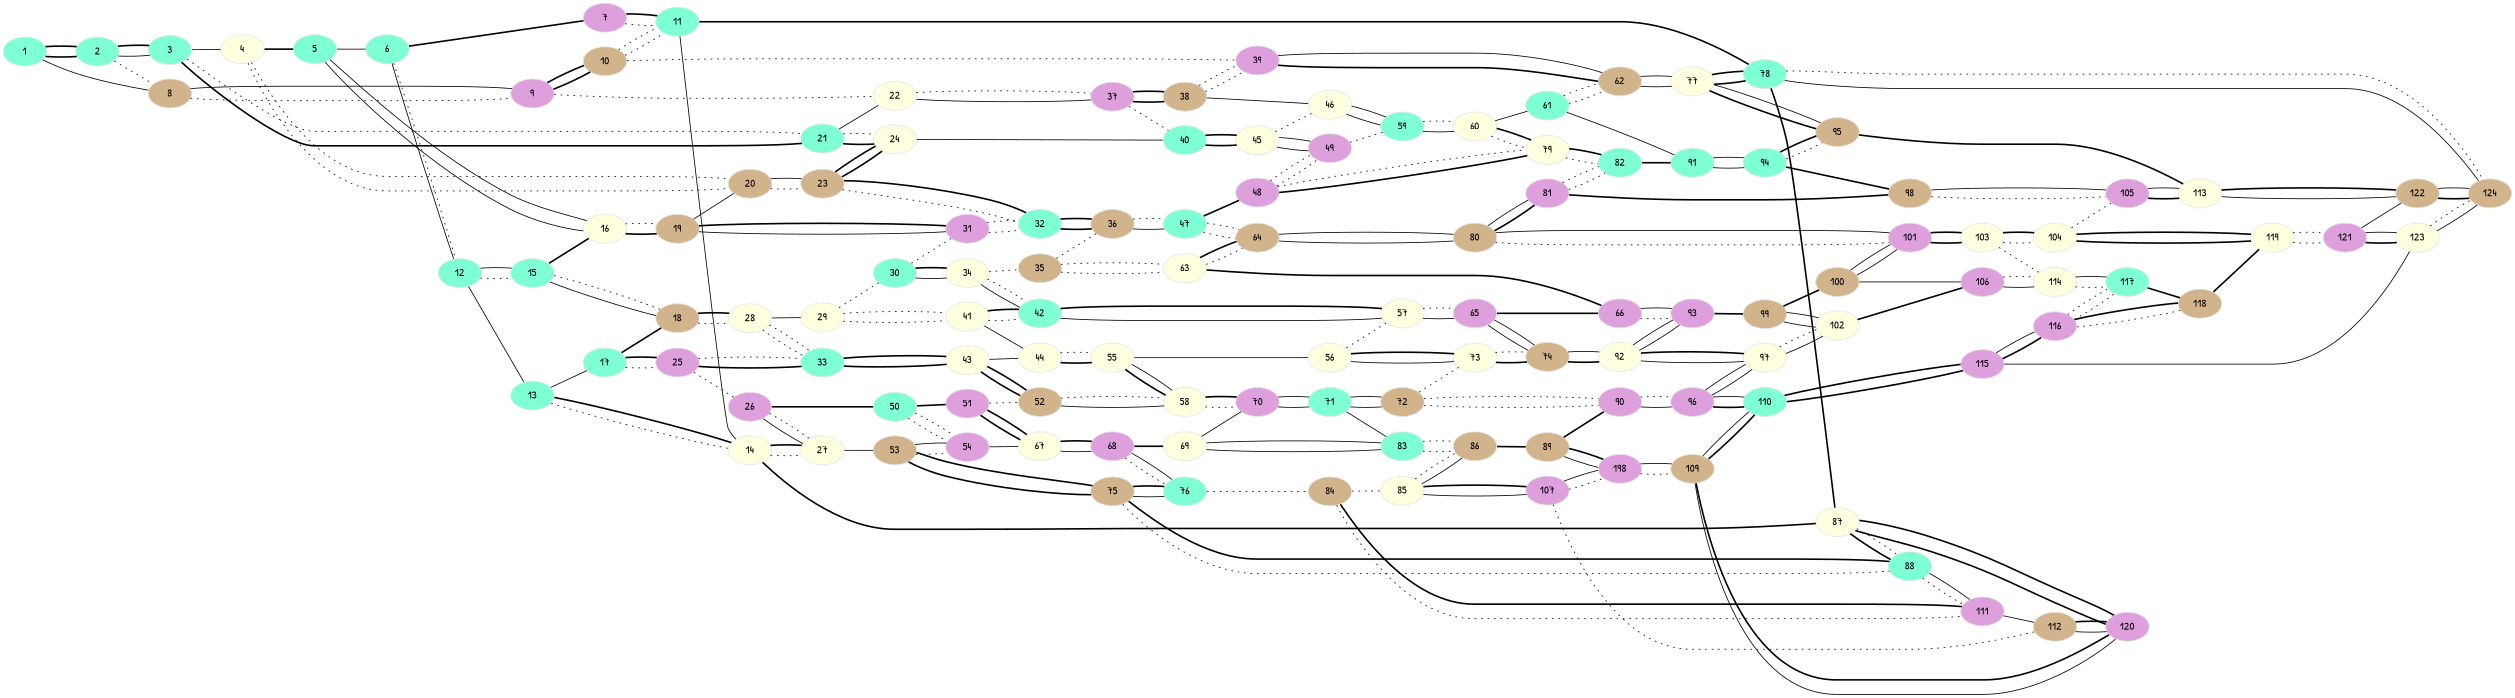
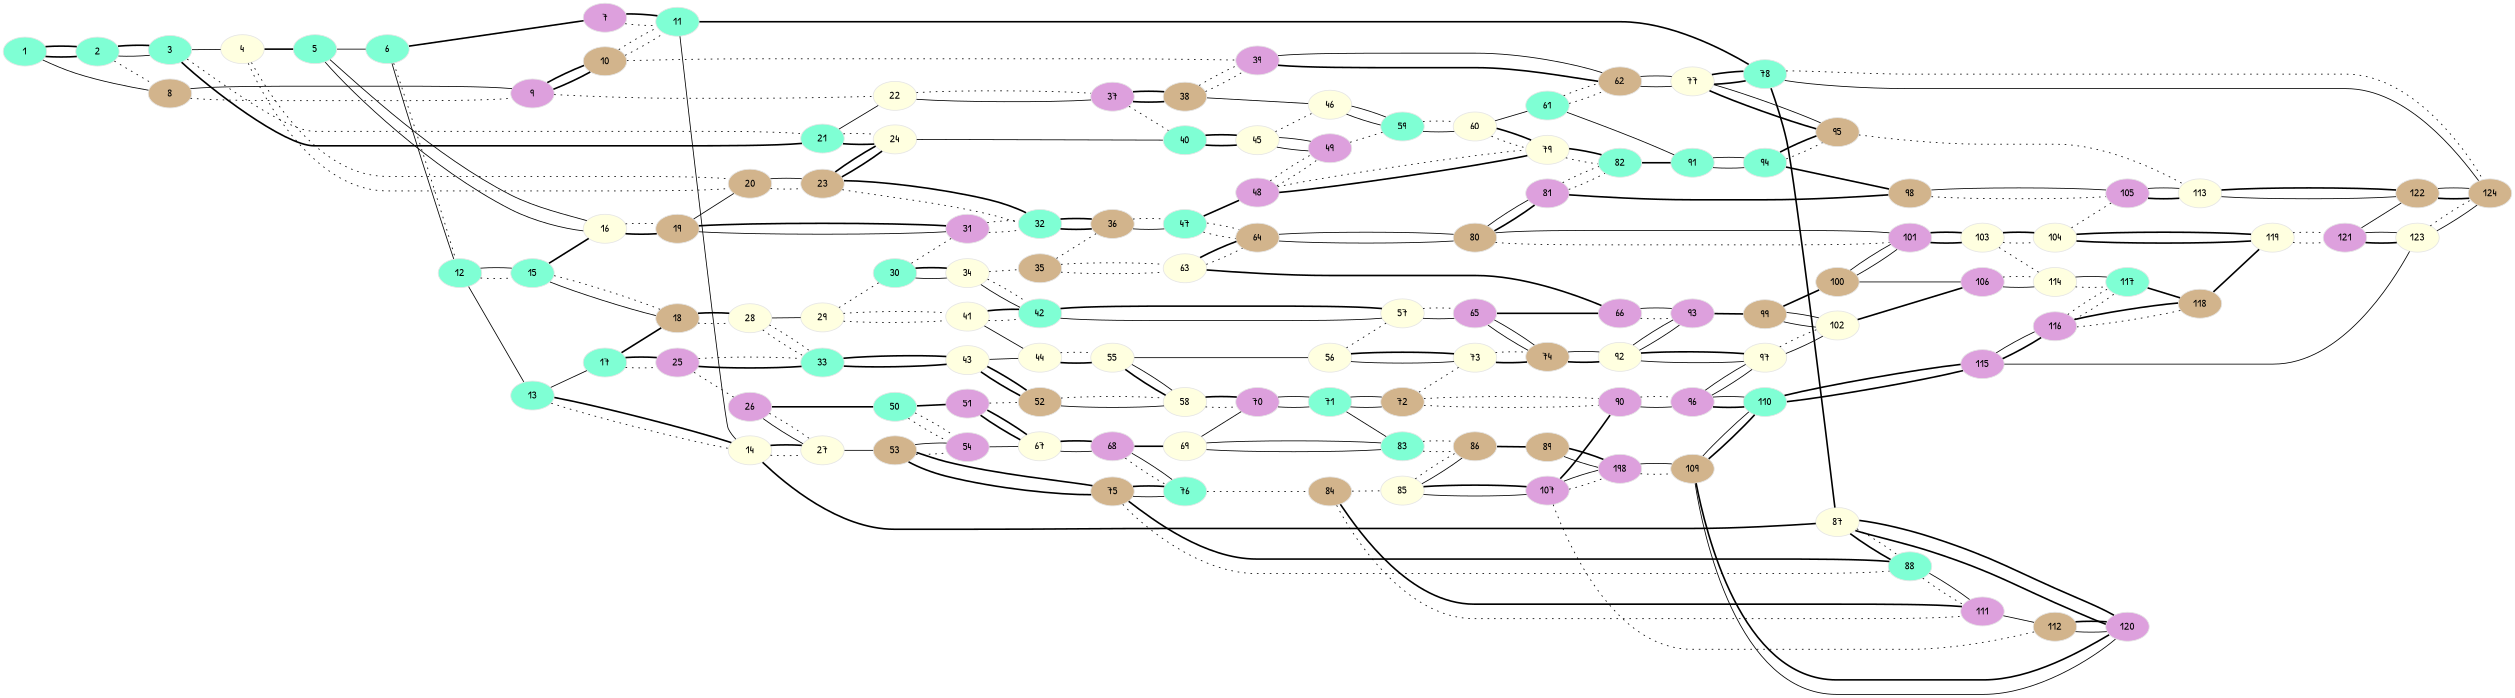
edge "95" -- "113": style bold -> dotted
edge "90" -- "89": now "90" -- "107"
